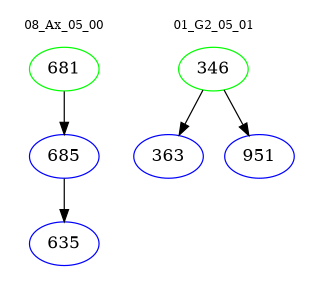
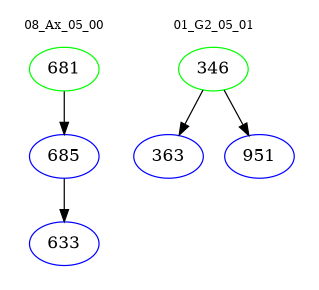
node "635": label "635" -> "633"
